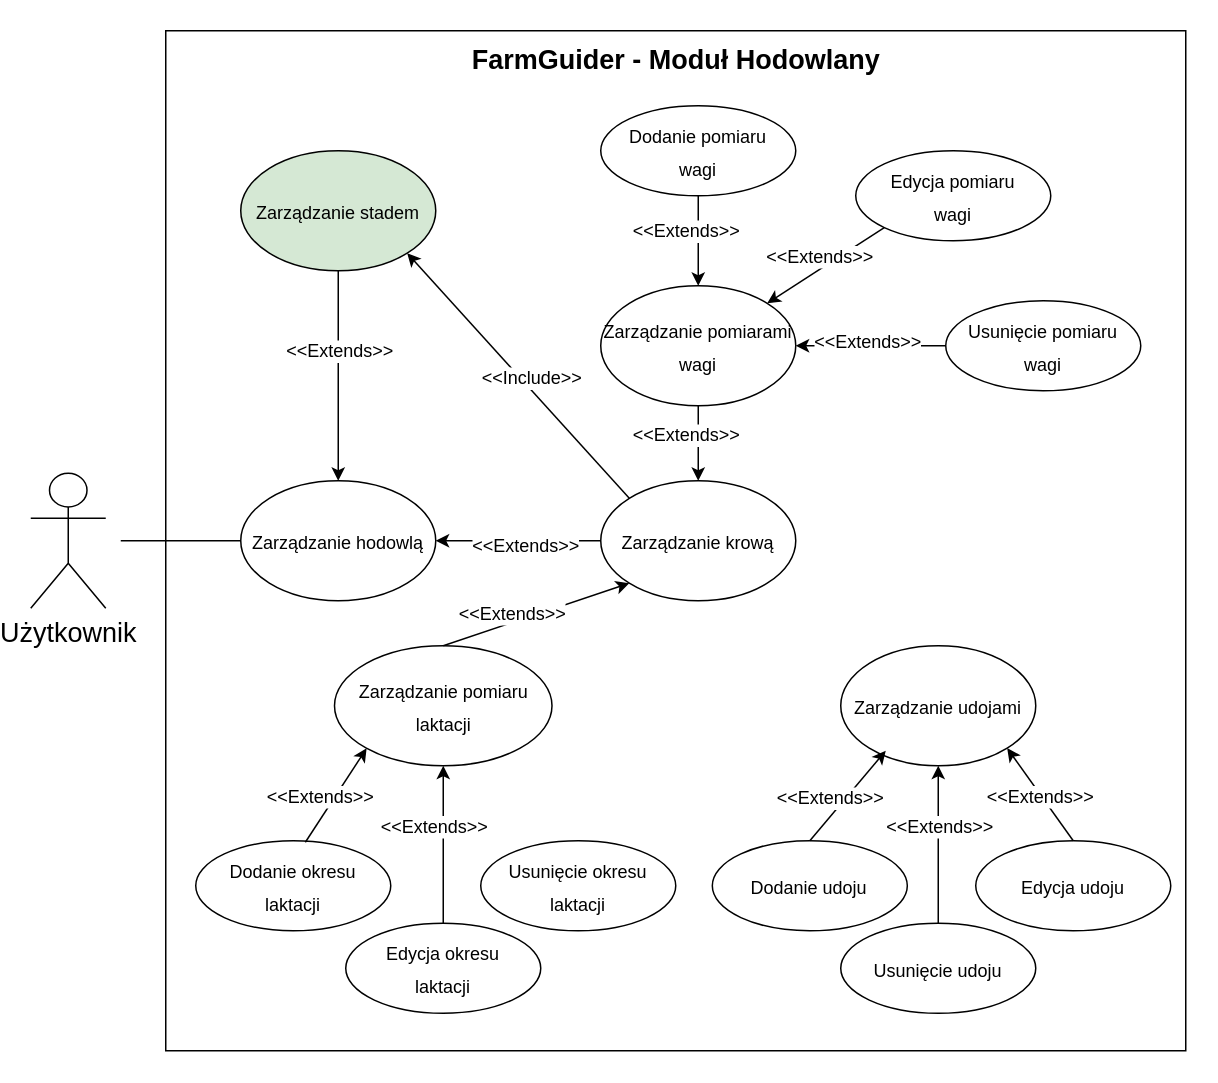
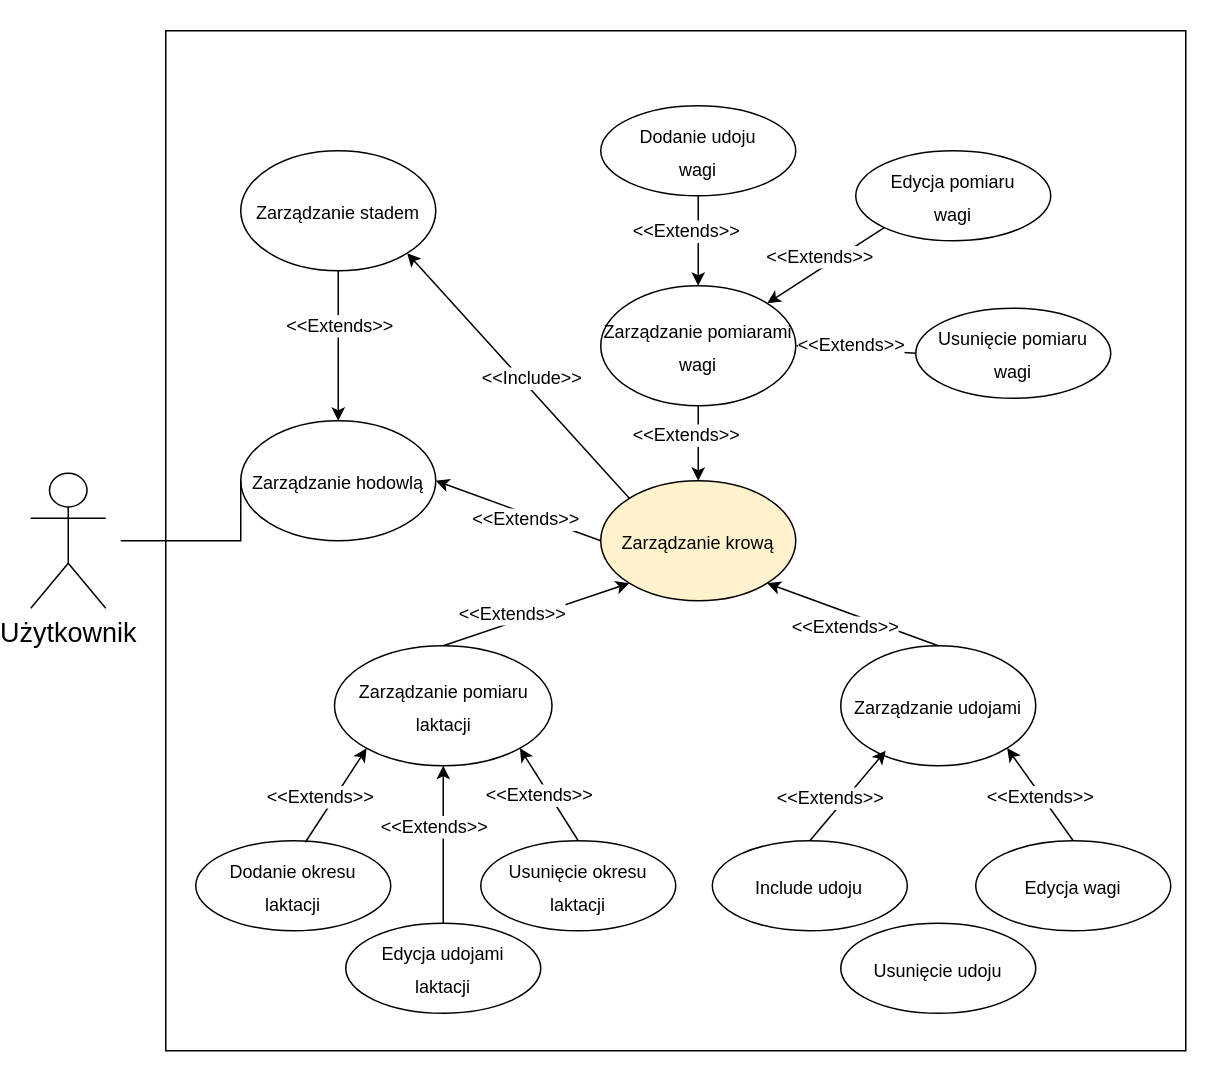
node "FarmGuider - Moduł Hodowlany": removed
node "Dodanie pomiaru wagi": label "Dodanie pomiaru wagi" -> "Dodanie udoju wagi"
node "Zarządzanie stadem": fillcolor #d5e8d4 -> #ffffff
node "Usunięcie pomiaru wagi": moved (1043, 346) -> (1013, 353)
node "Zarządzanie hodowlą": moved (338, 541) -> (338, 481)
node "Zarządzanie krową": fillcolor #ffffff -> #fff2cc
edge "Zarządzanie udojami" -> "Zarządzanie krową": added, label "<<Extends>>"
edge "Usunięcie okresu laktacji" -> "Zarządzanie pomiaru laktacji": added, label "<<Extends>>"
edge "Usunięcie udoju" -> "Zarządzanie udojami": removed, label "<<Extends>>"
node "Dodanie udoju": label "Dodanie udoju" -> "Include udoju"
node "Edycja udoju": label "Edycja udoju" -> "Edycja wagi"
node "Edycja okresu laktacji": label "Edycja okresu laktacji" -> "Edycja udojami laktacji"
